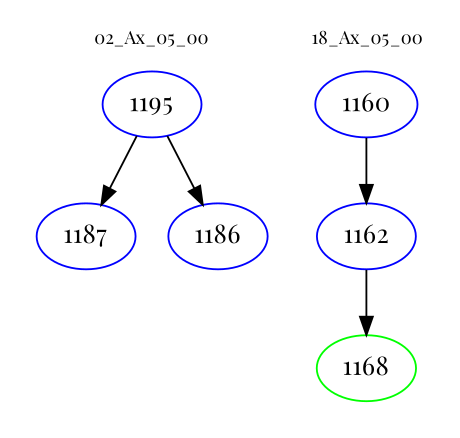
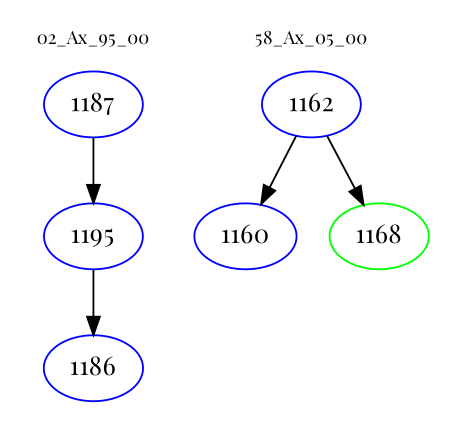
cluster "02_Ax_05_00": label "02_Ax_05_00" -> "02_Ax_95_00"
cluster "18_Ax_05_00": label "18_Ax_05_00" -> "58_Ax_05_00"
edge "1160" -> "1162": reversed
edge "1195" -> "1187": reversed
